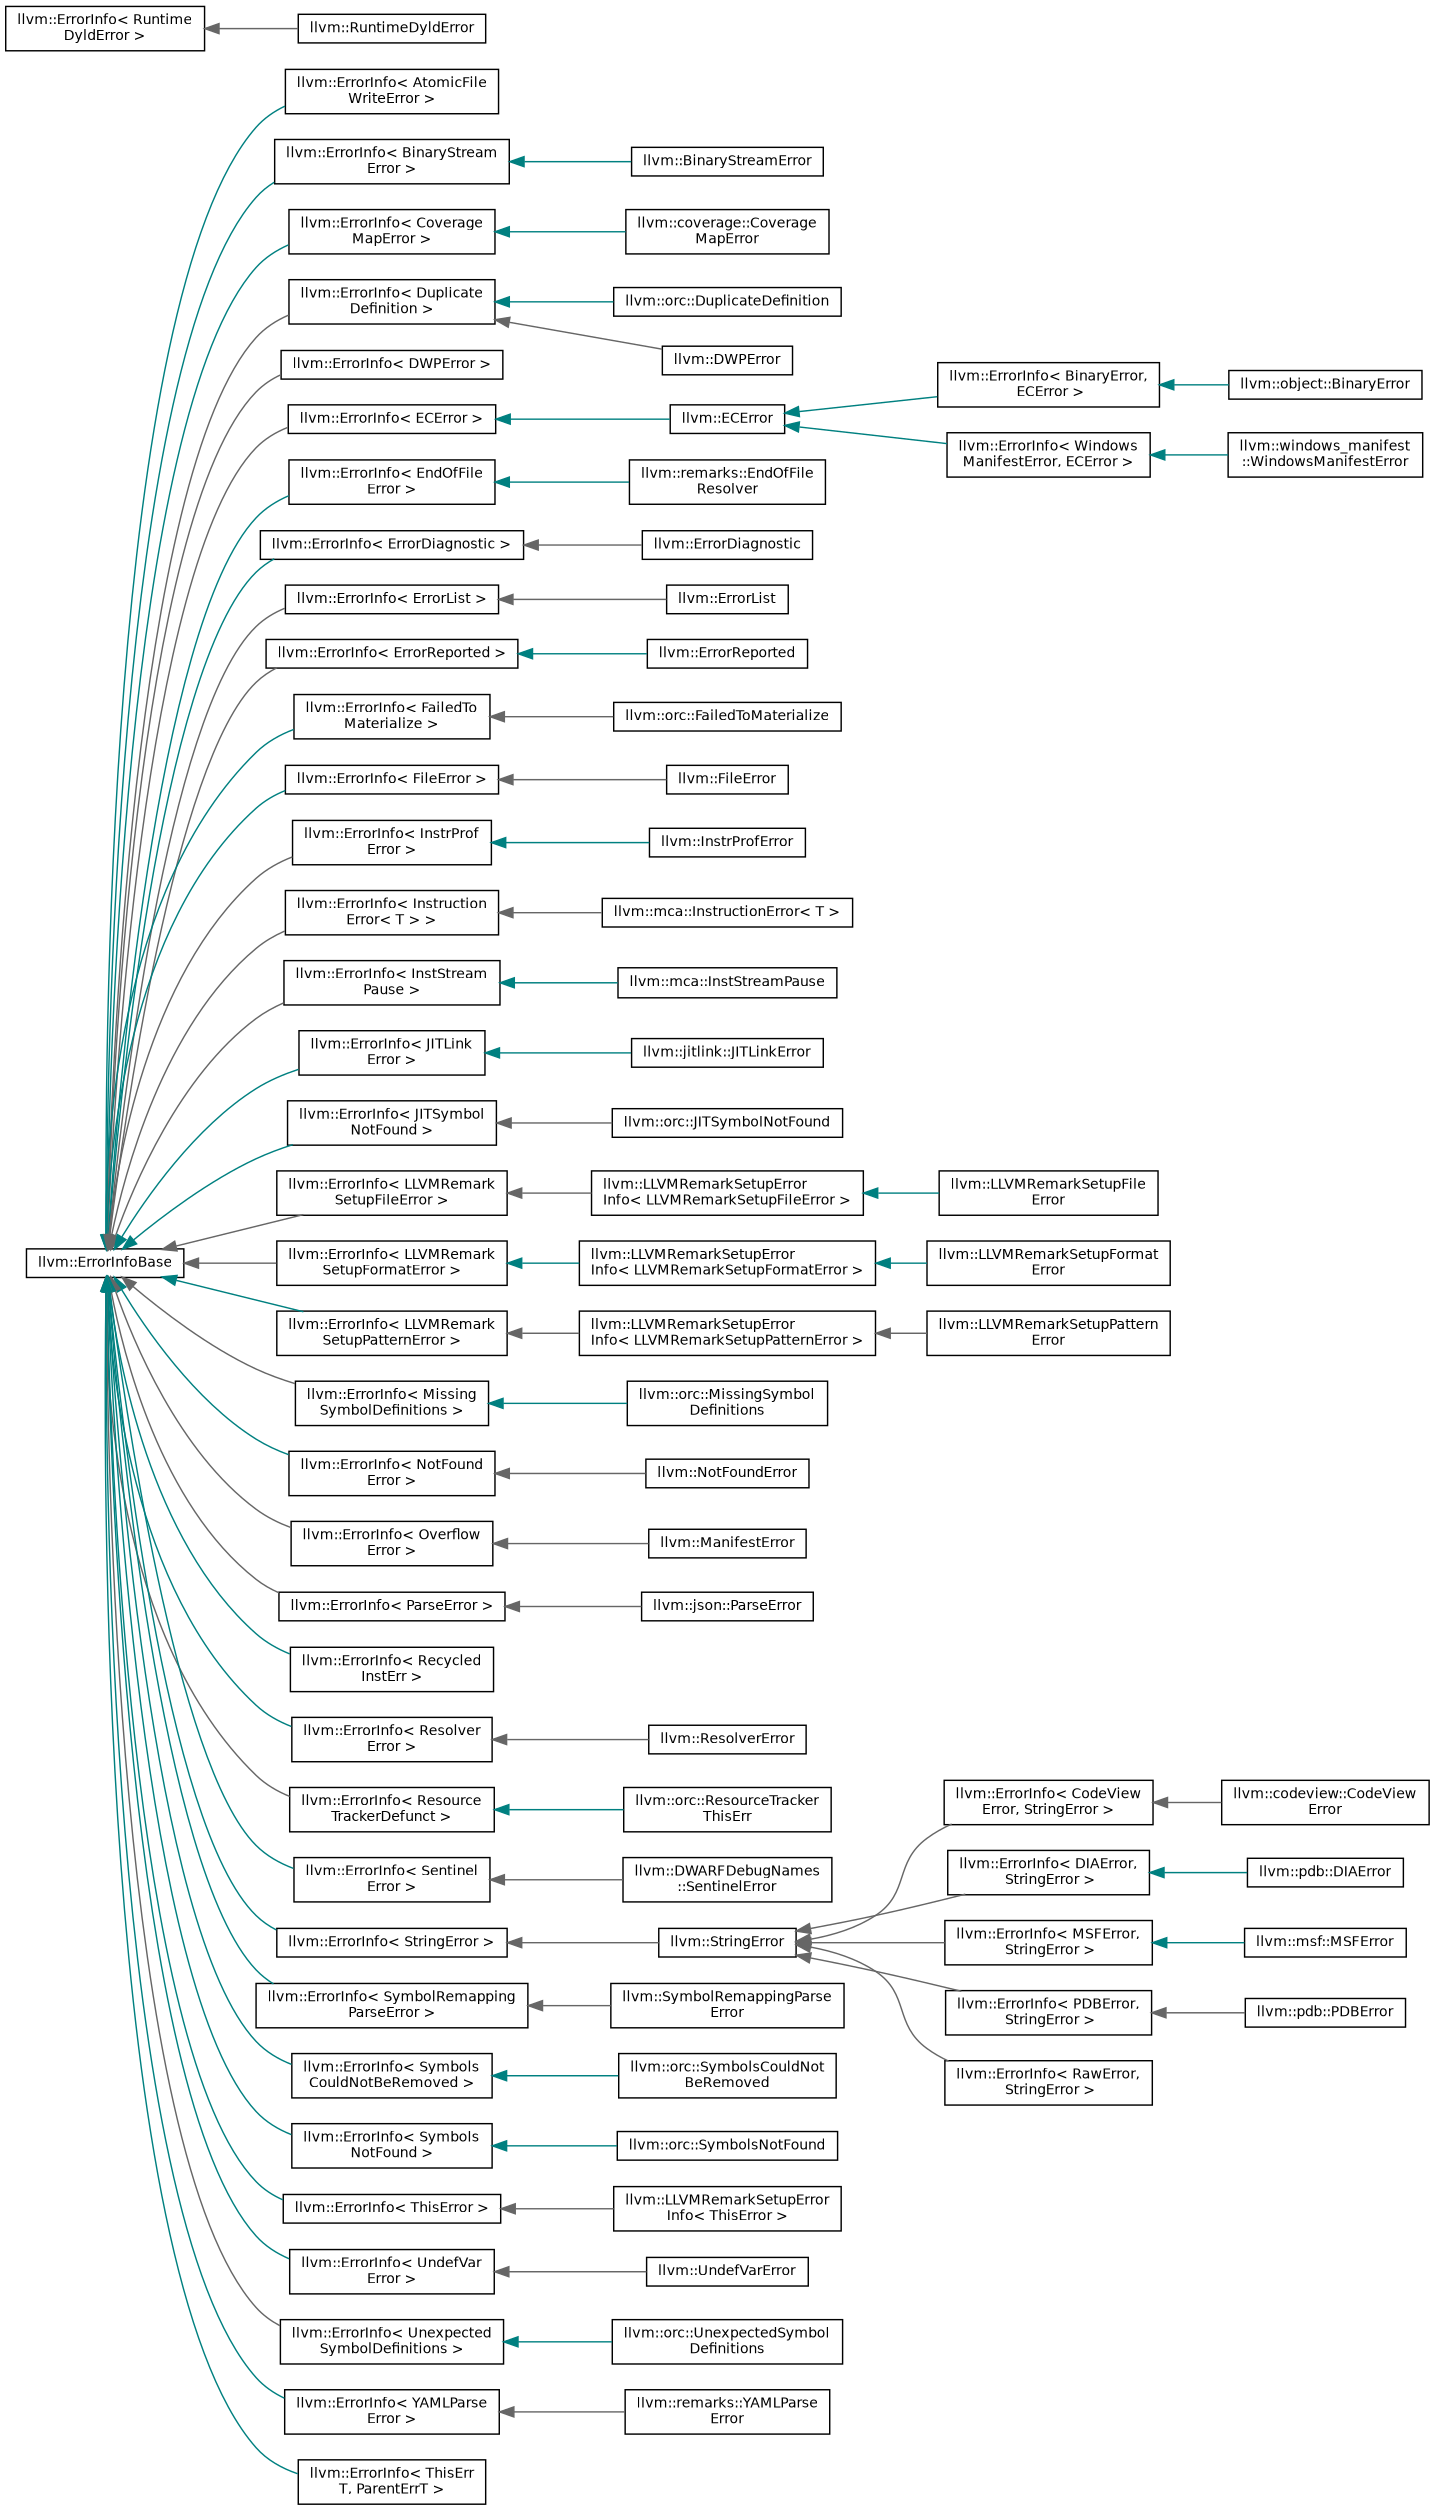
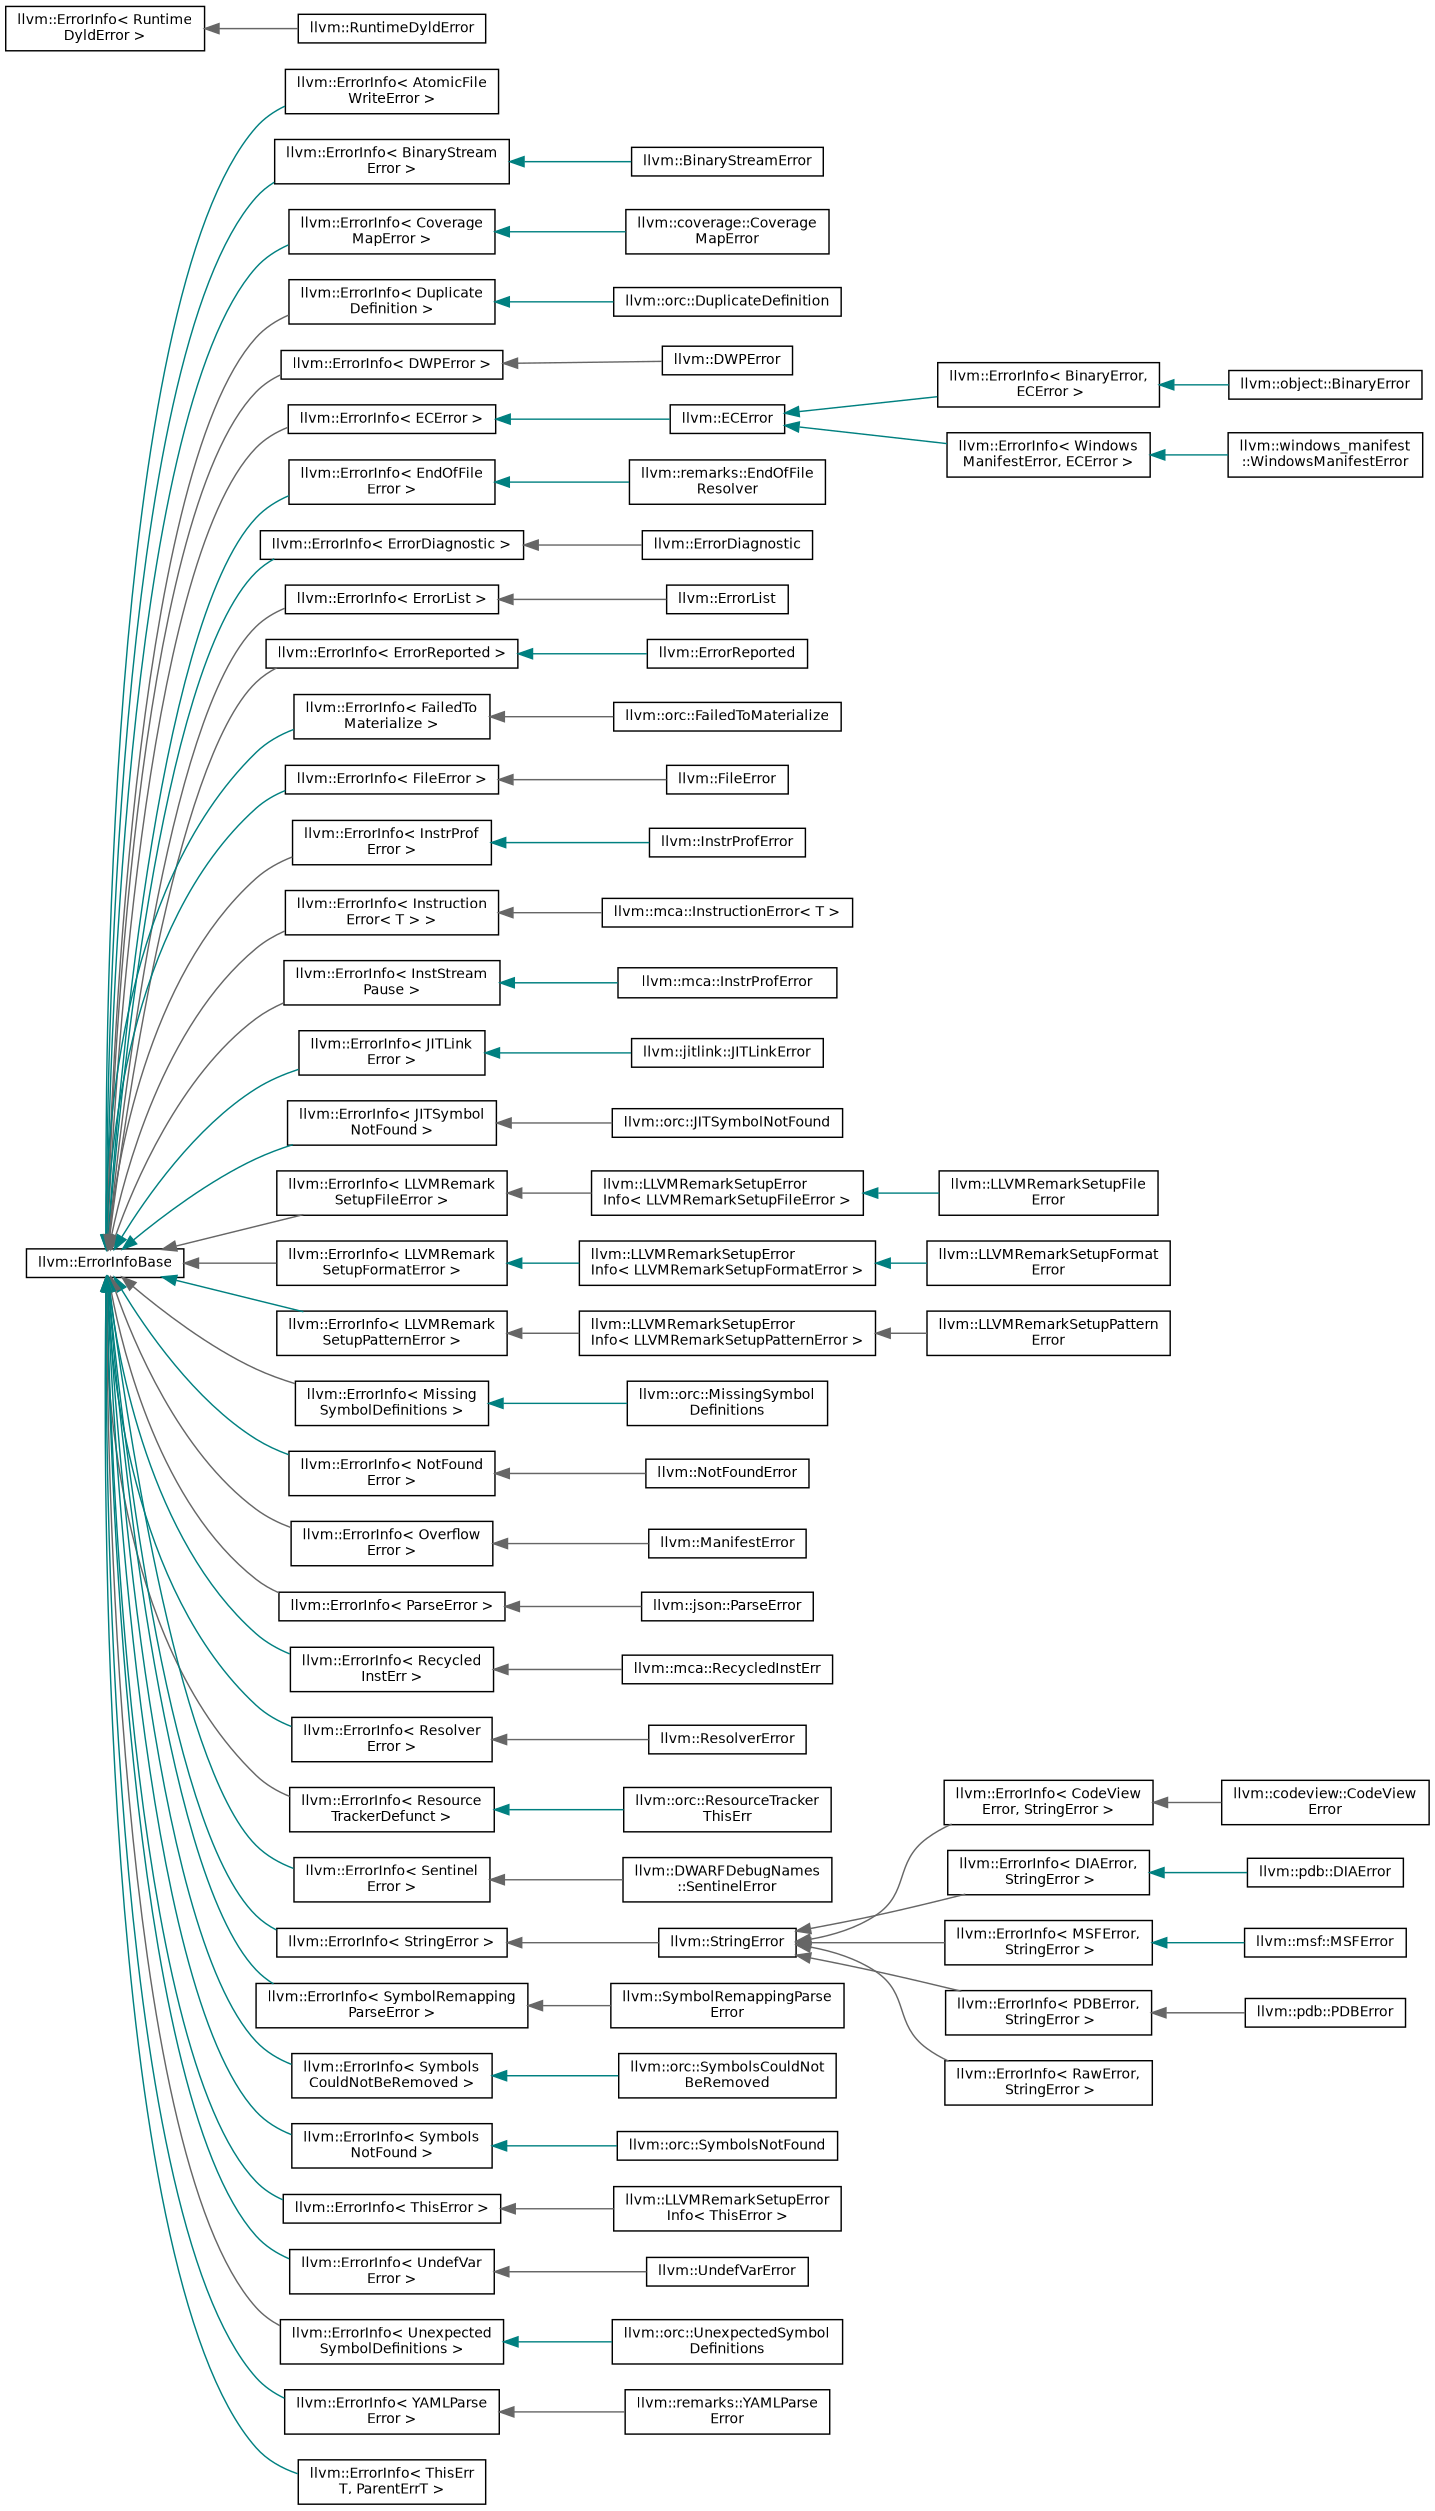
edge "llvm::DWPError" -> "llvm::ErrorInfo< Duplicate Definition >": now "llvm::DWPError" -> "llvm::ErrorInfo< DWPError >"
node "llvm::mca::InstStreamPause": label "llvm::mca::InstStreamPause" -> "llvm::mca::InstrProfError"
node "llvm::mca::RecycledInstErr": added
